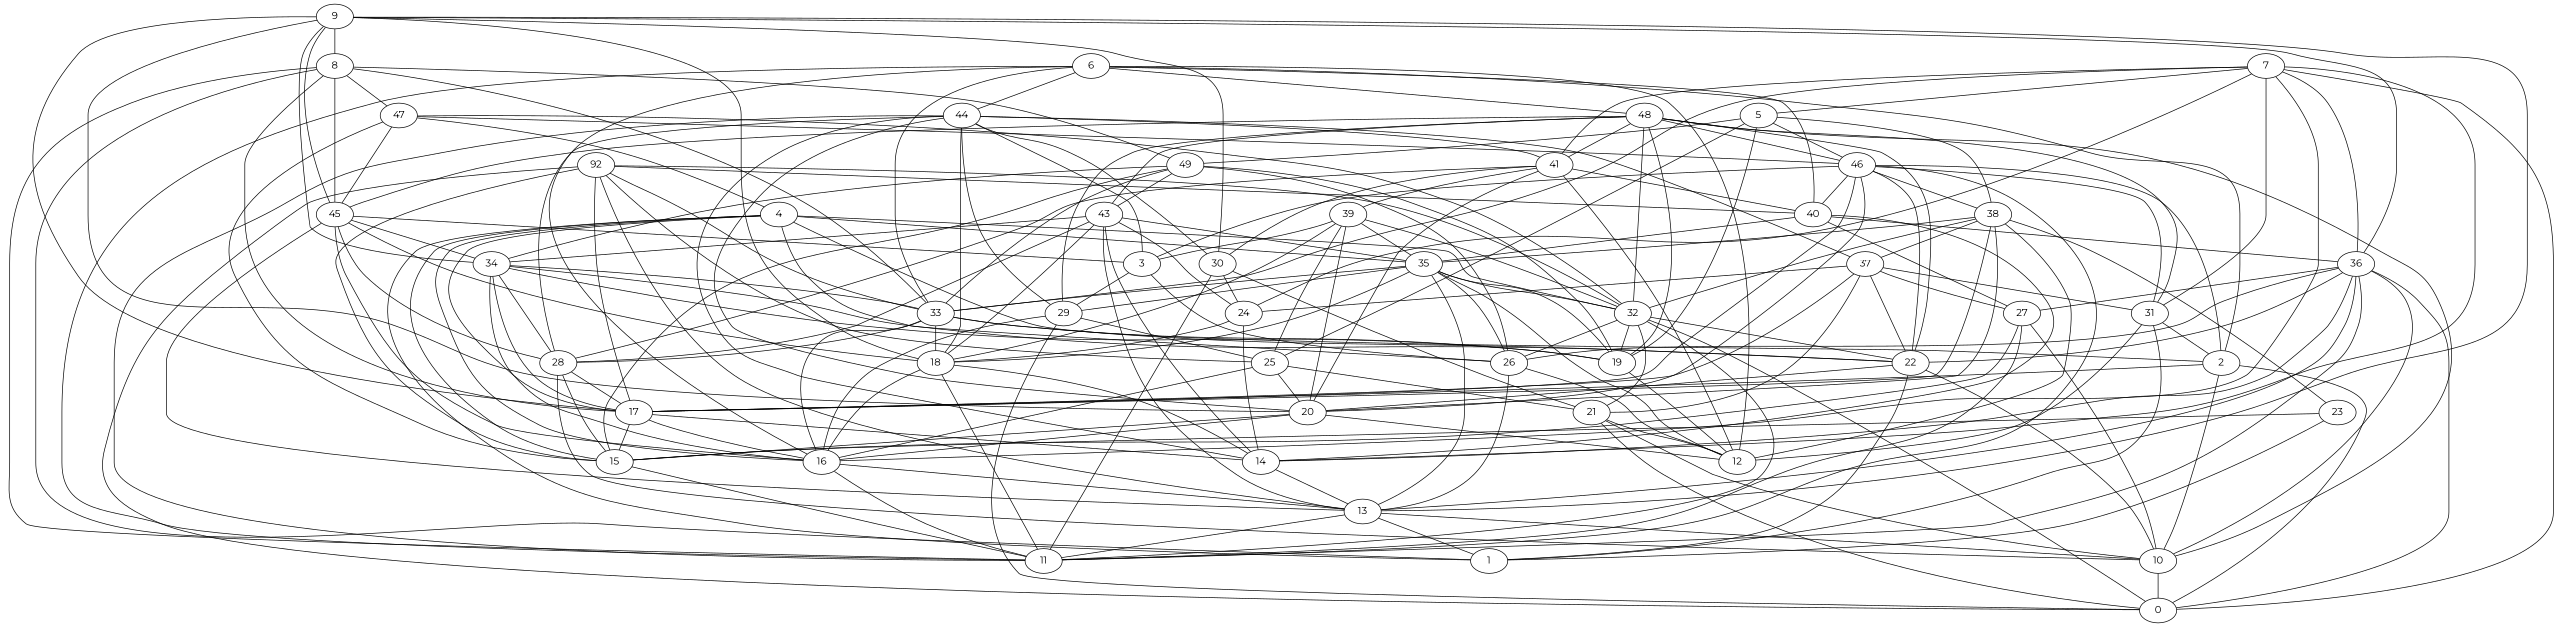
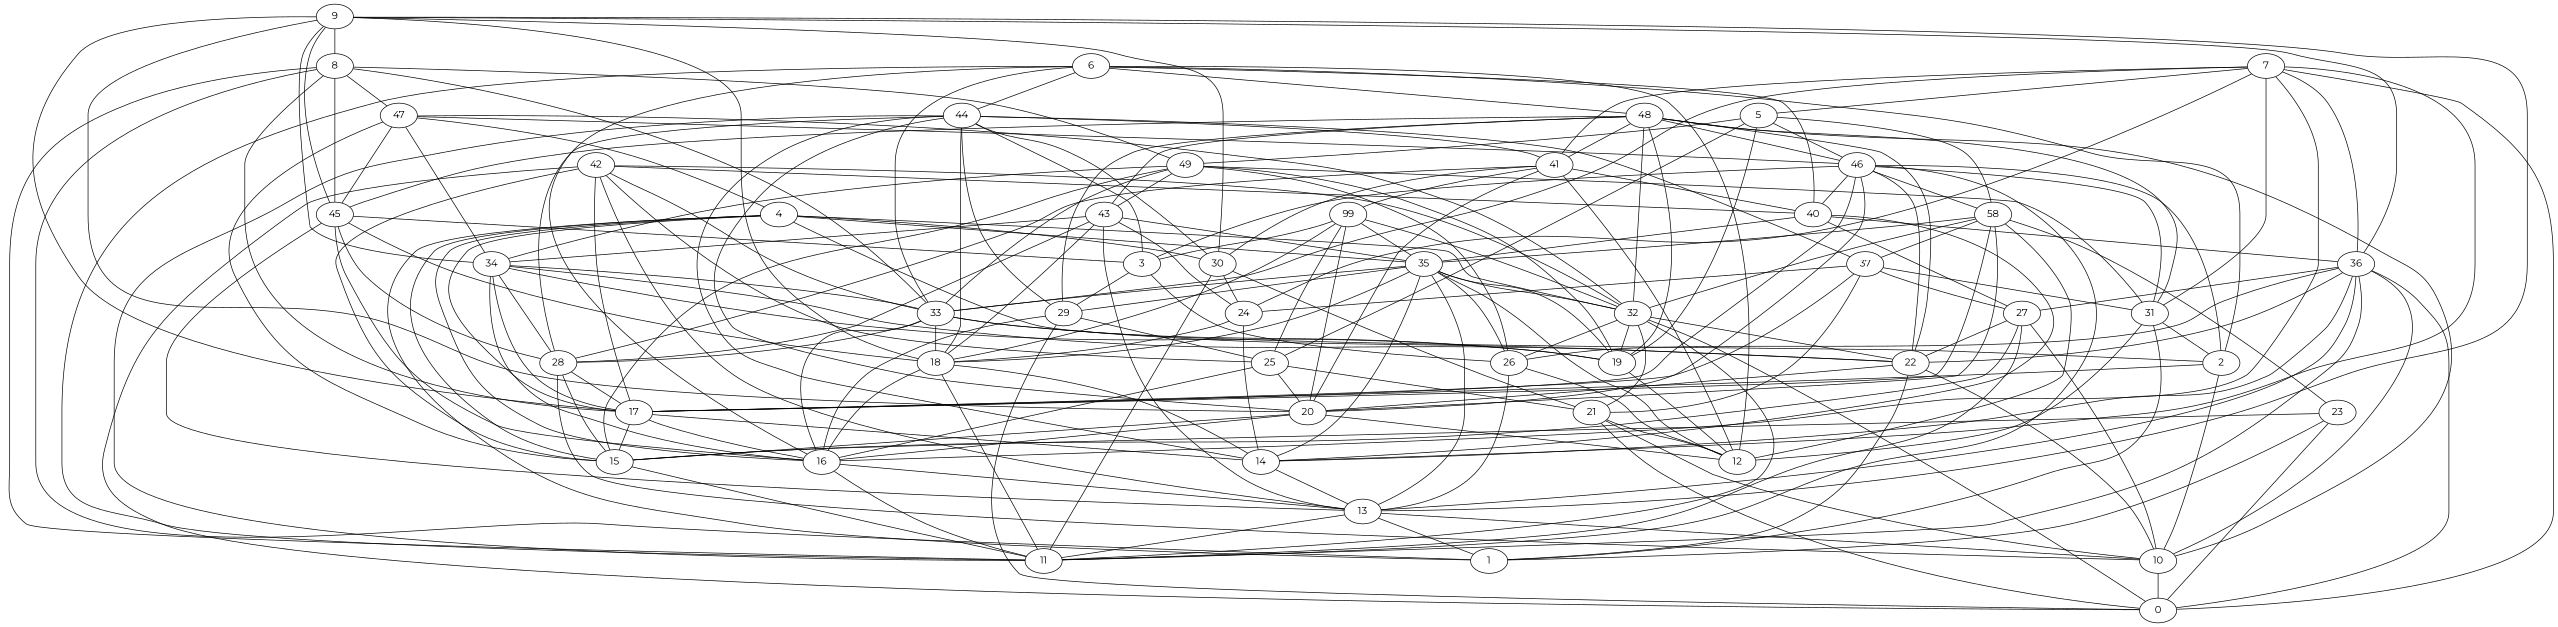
node "92": label "92" -> "42"
edge "49" -- "31": added
node "39": label "39" -> "99"
node "38": label "38" -> "58"
edge "45" -- "34": now "47" -- "34"
edge "37" -- "22": now "27" -- "22"
edge "4" -- "26": now "4" -- "30"
edge "43" -- "14": now "35" -- "14"
edge "2" -- "0": now "23" -- "0"
